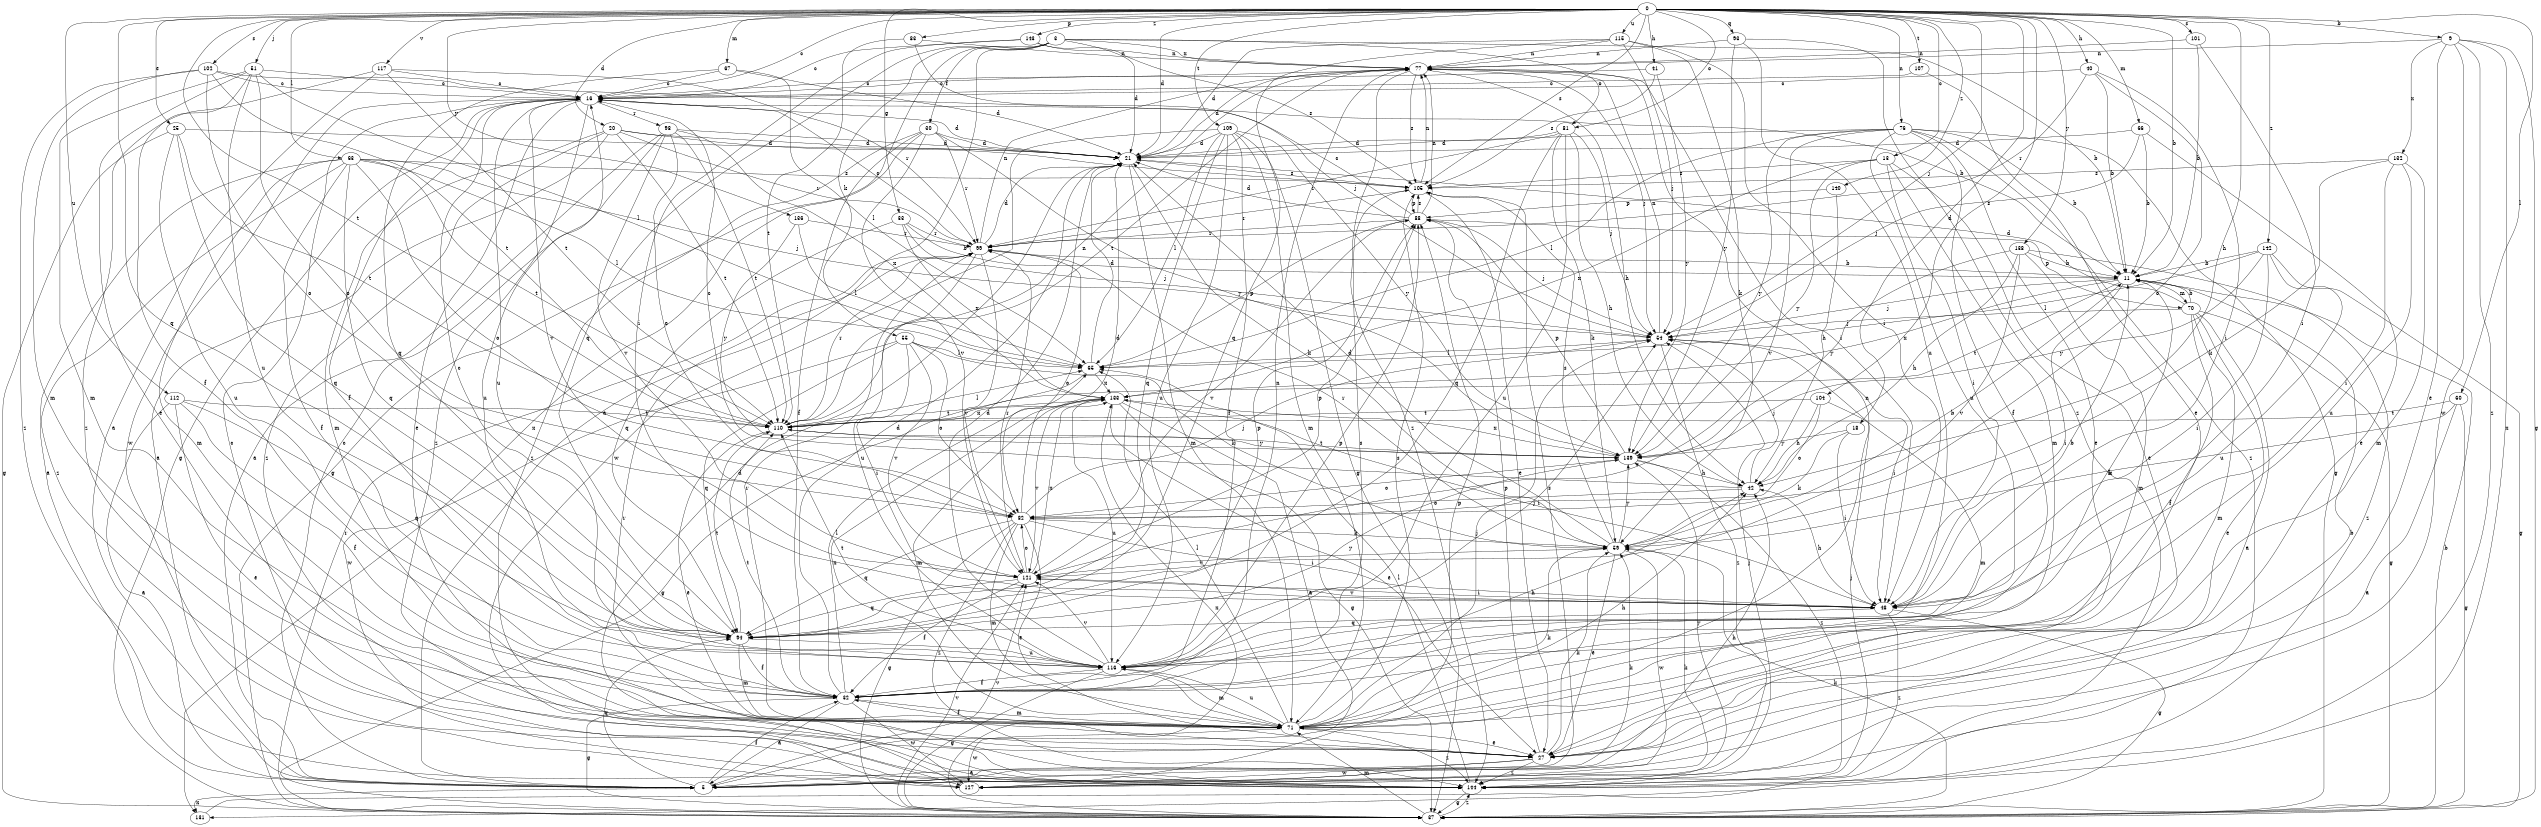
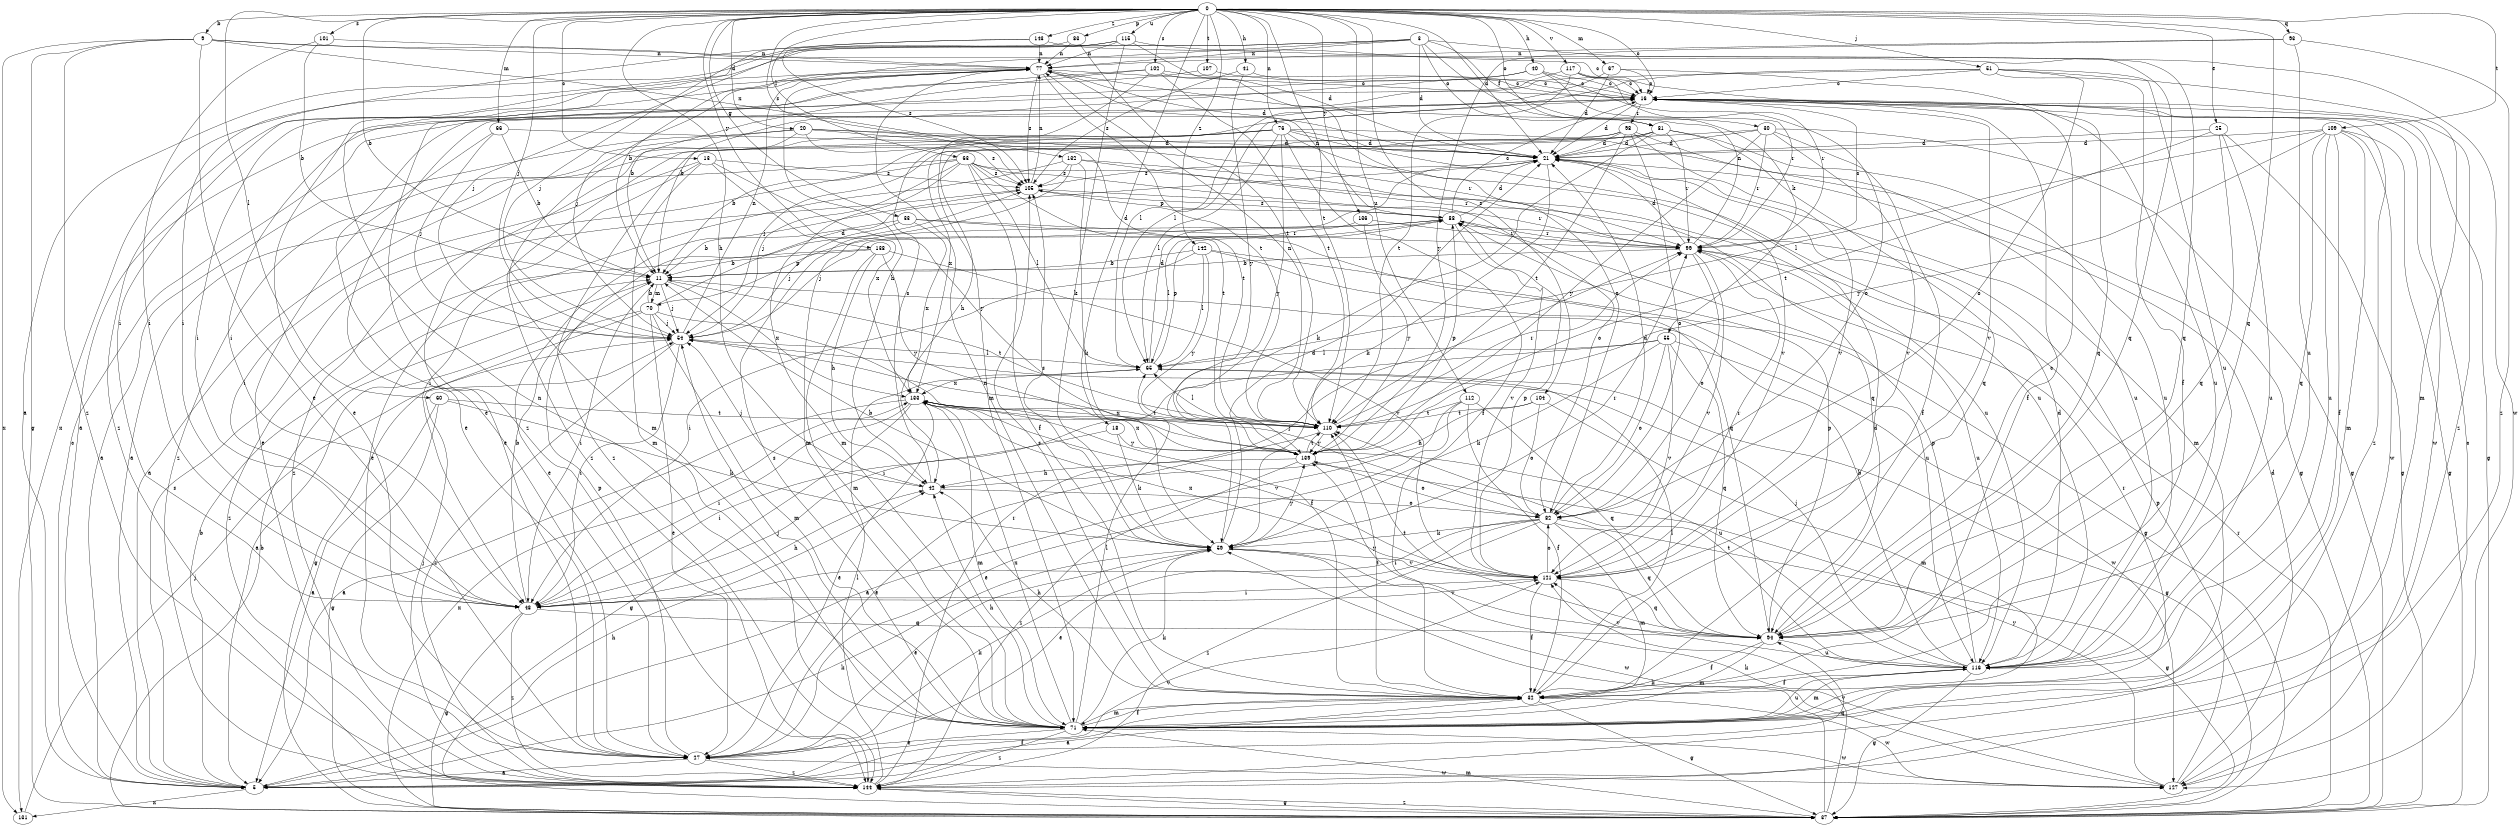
node "140": removed
edge "132" -> "99": added, label "r"
